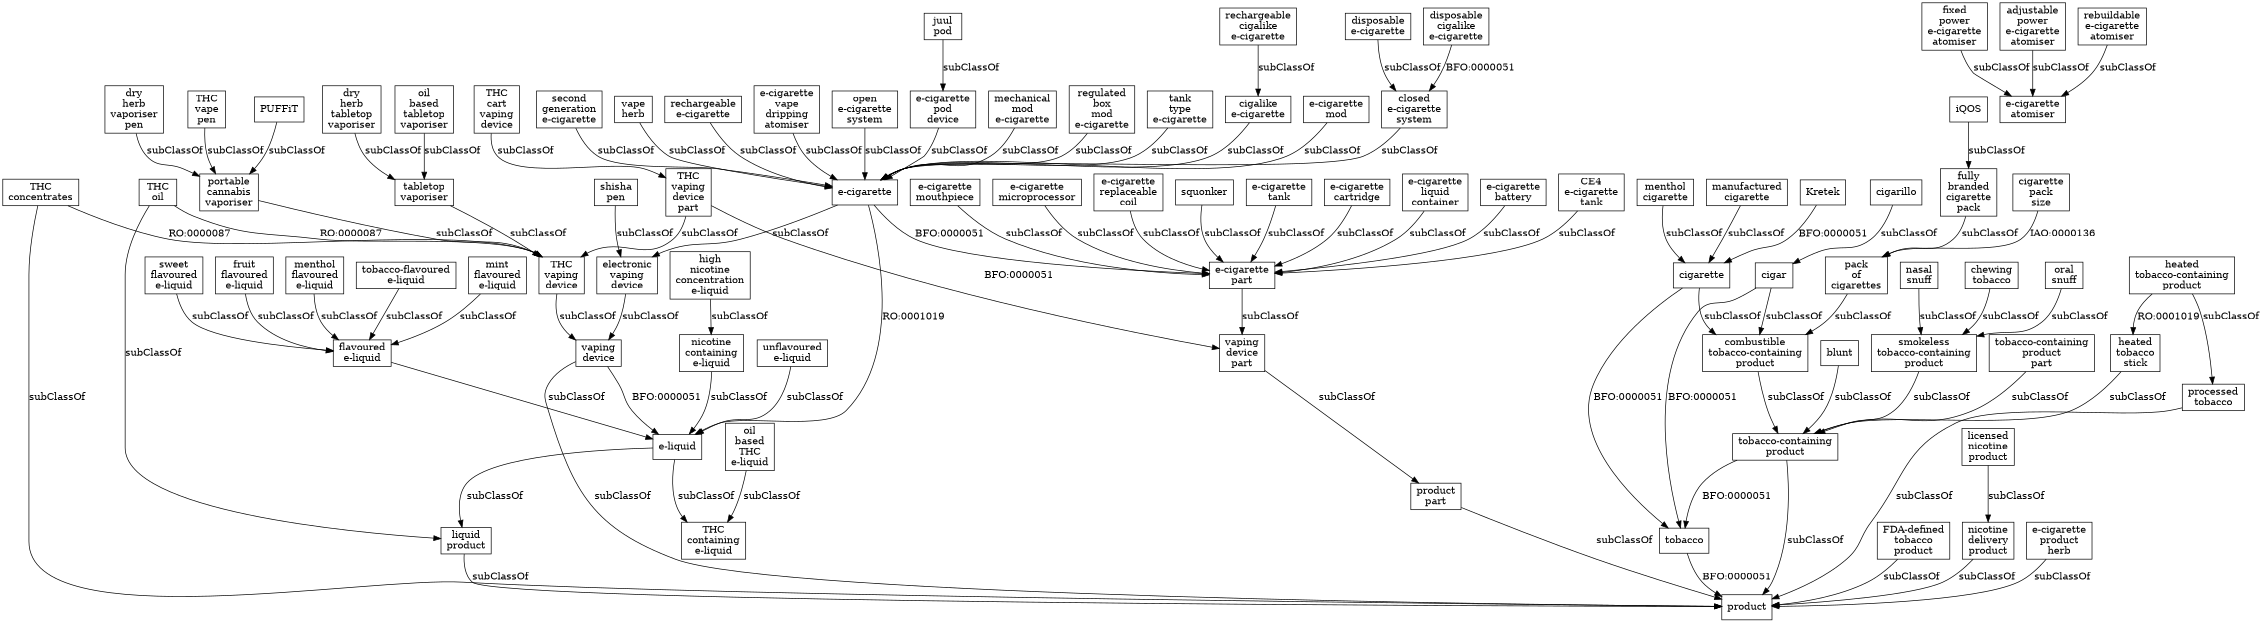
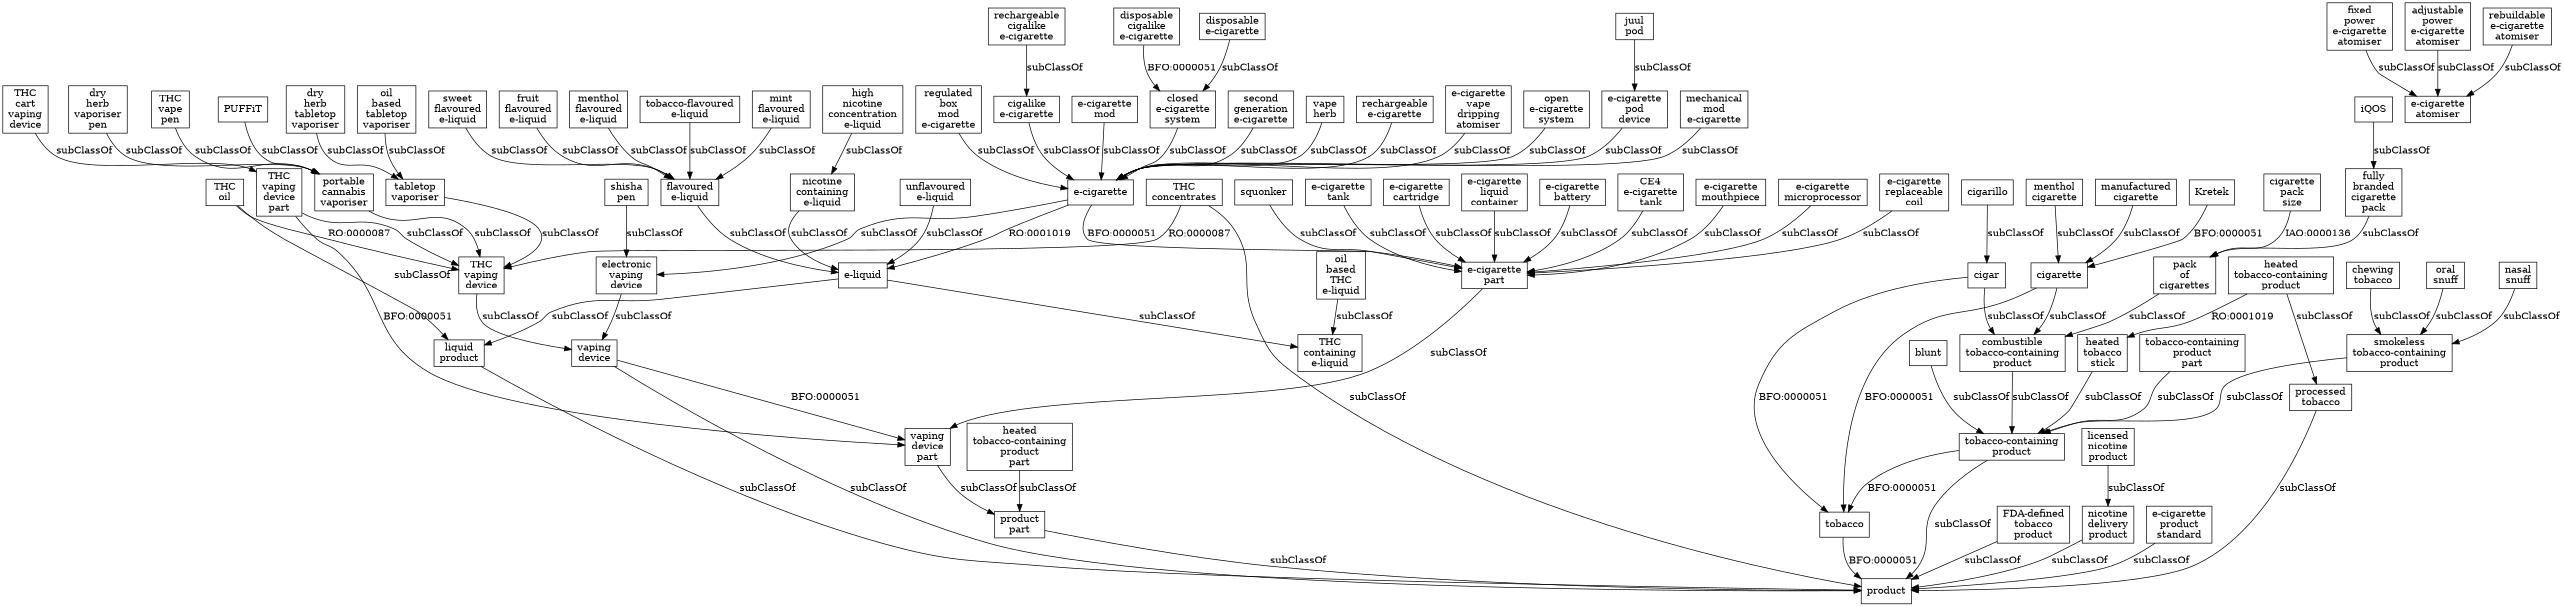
node "tank type e-cigarette": removed
edge "vaping device" -> "e-liquid": now "vaping device" -> "vaping device part"
node "heated tobacco-containing product part": added
node "e-cigarette product herb": label "e-cigarette product herb" -> "e-cigarette product standard"
